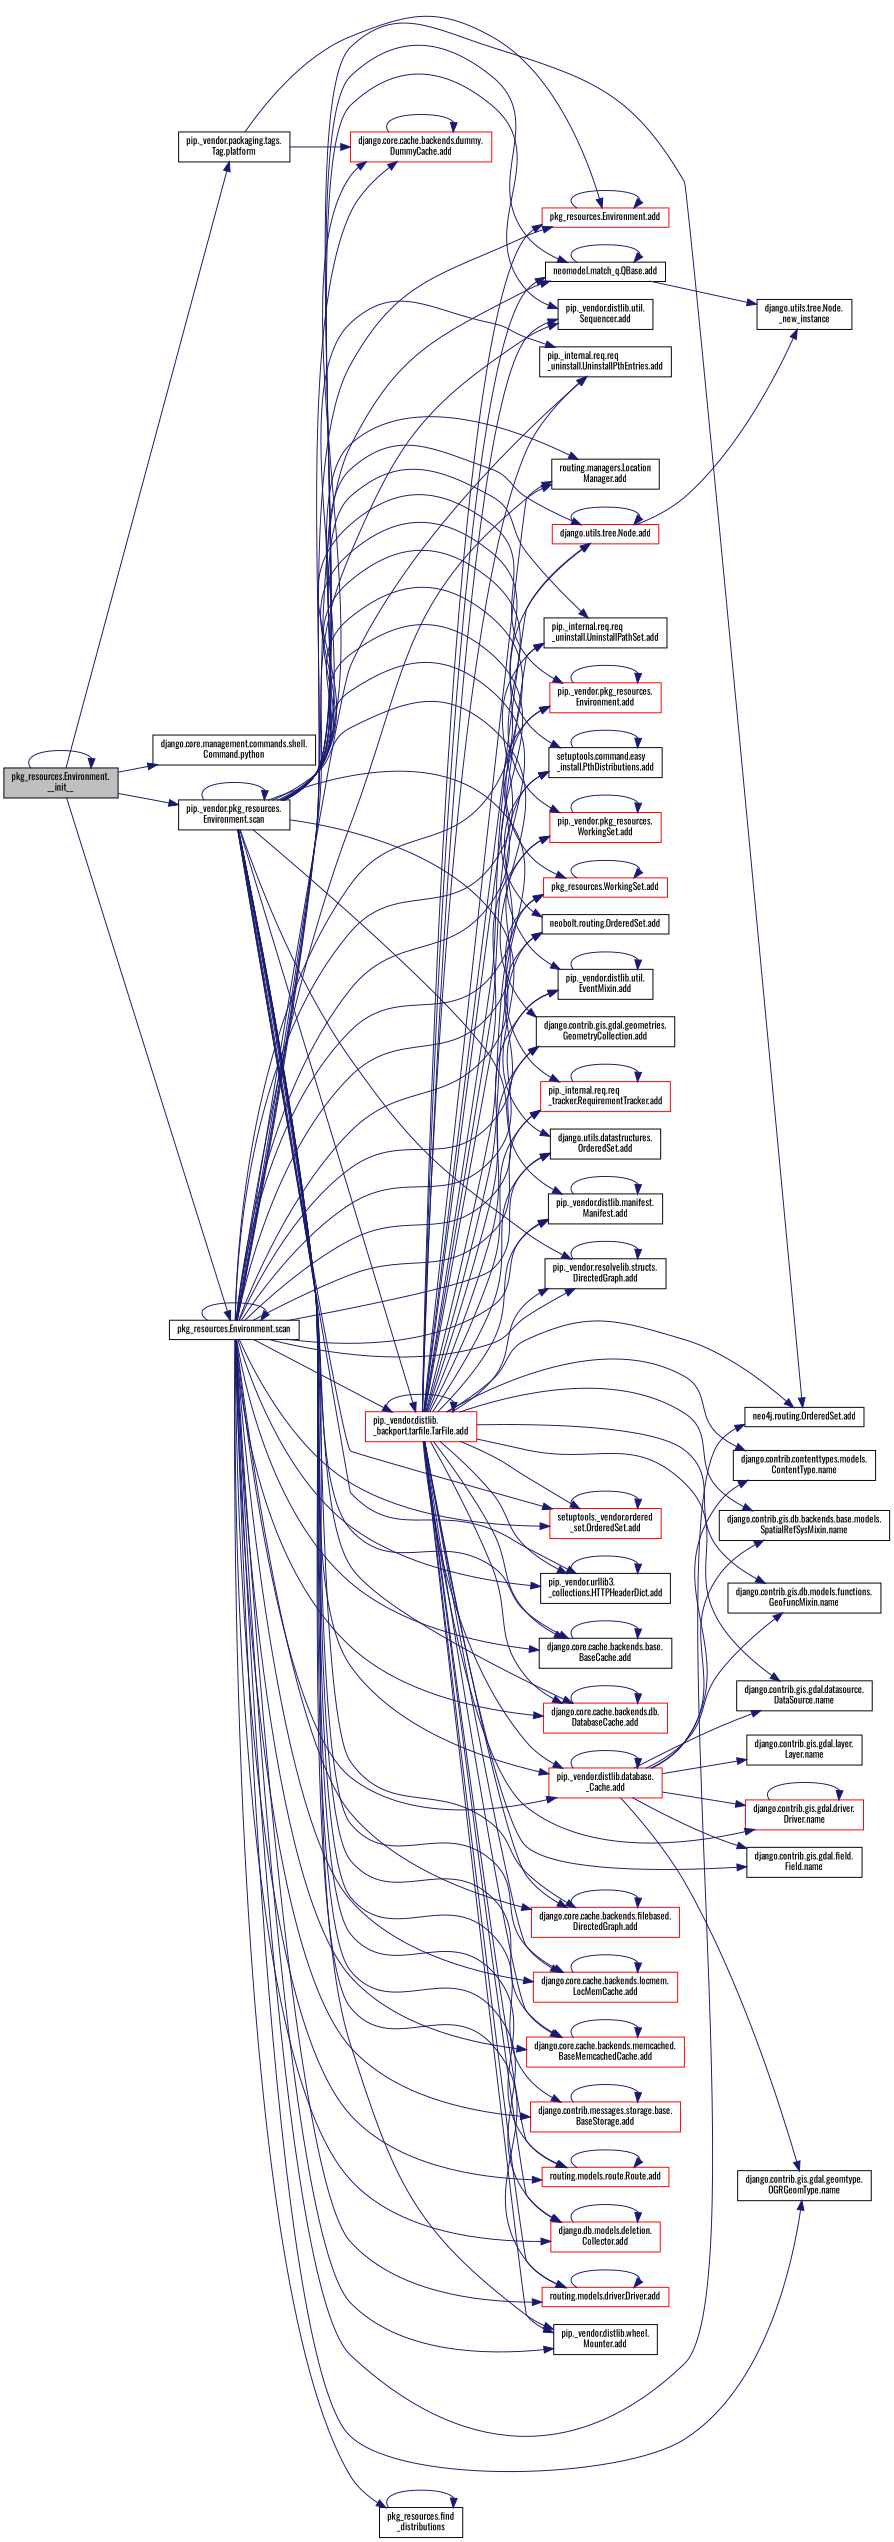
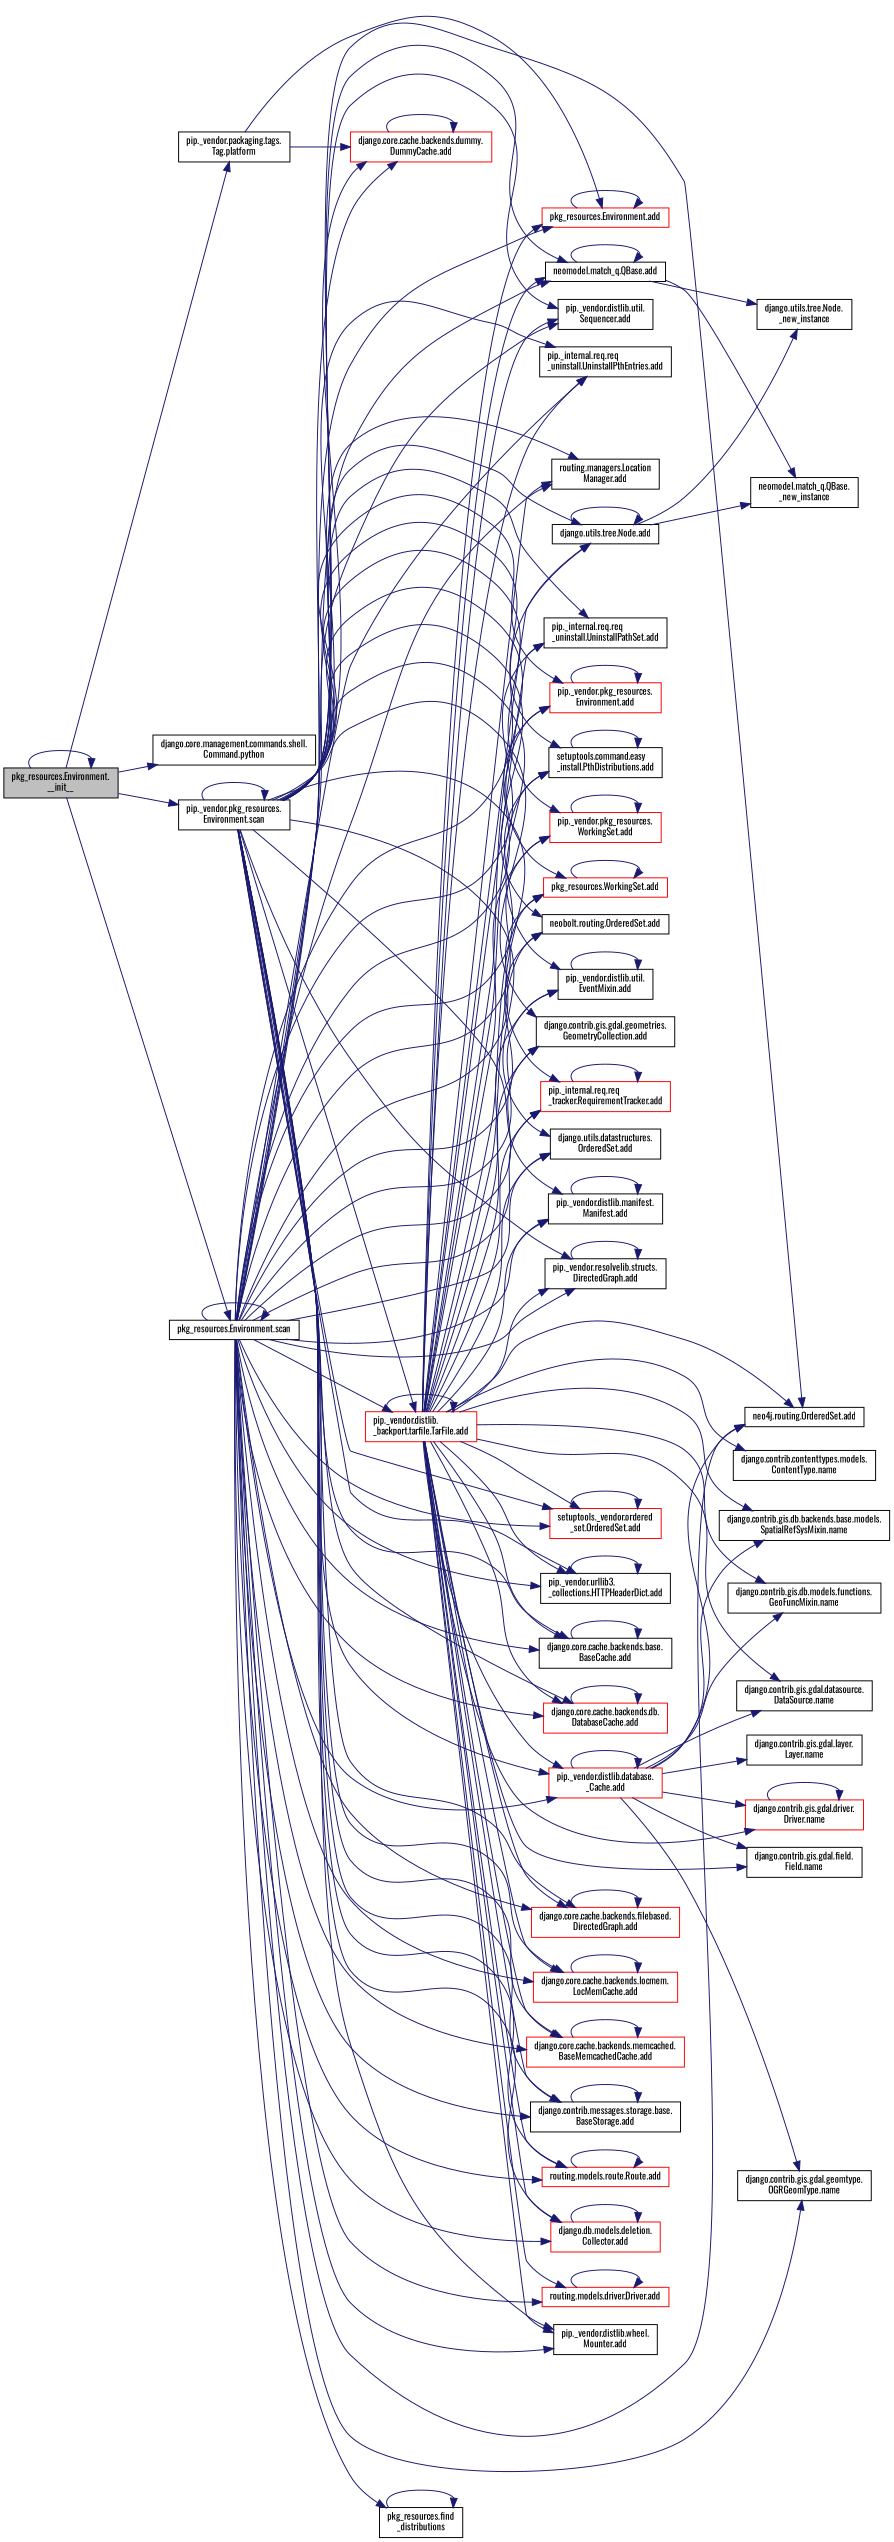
node "neomodel.match_q.QBase. _new_instance": added
node "django.utils.tree.Node.add": color red -> black
edge "pip._vendor.distlib.database. _Cache.add" -> "django.contrib.contenttypes.models. ContentType.name": now "pip._vendor.distlib.database. _Cache.add" -> "neo4j.routing.OrderedSet.add"
edge "pip._vendor.distlib. _backport.tarfile.TarFile.add" -> "django.contrib.messages.storage.base. BaseStorage.add": added
edge "pip._vendor.pkg_resources. Environment.scan" -> "routing.models.driver.Driver.add": removed
node "django.contrib.messages.storage.base. BaseStorage.add": color red -> black
